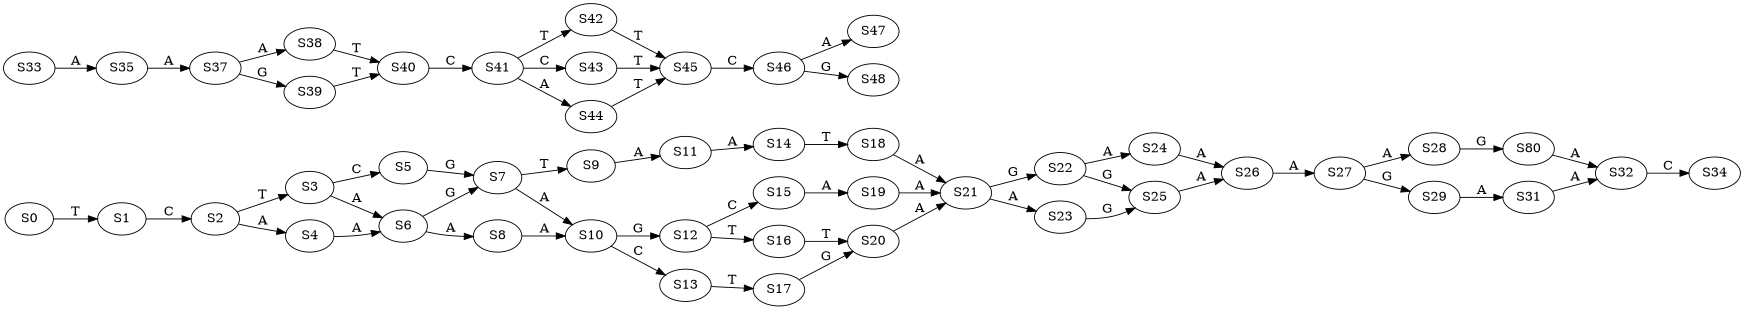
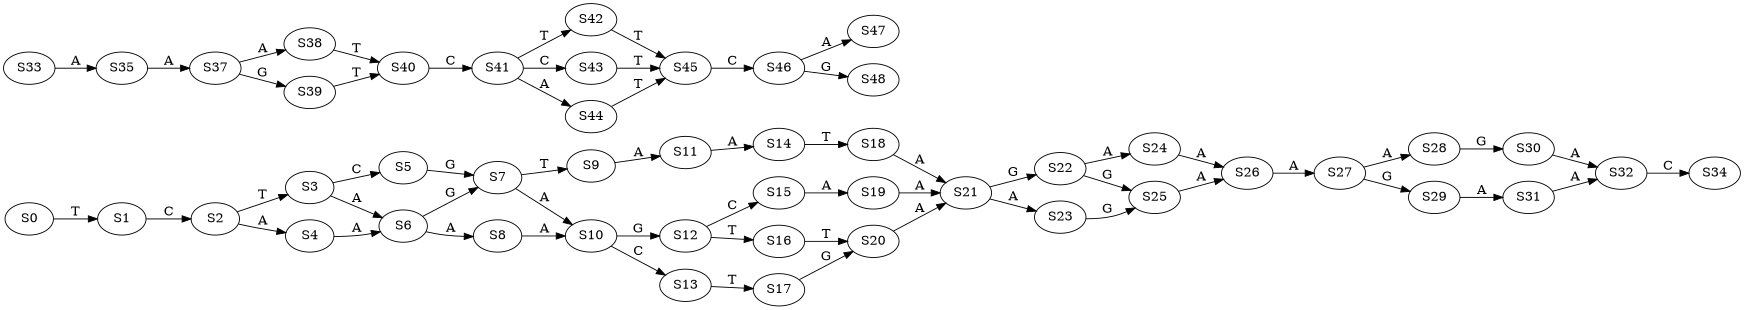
node "S80": label "S80" -> "S30"
